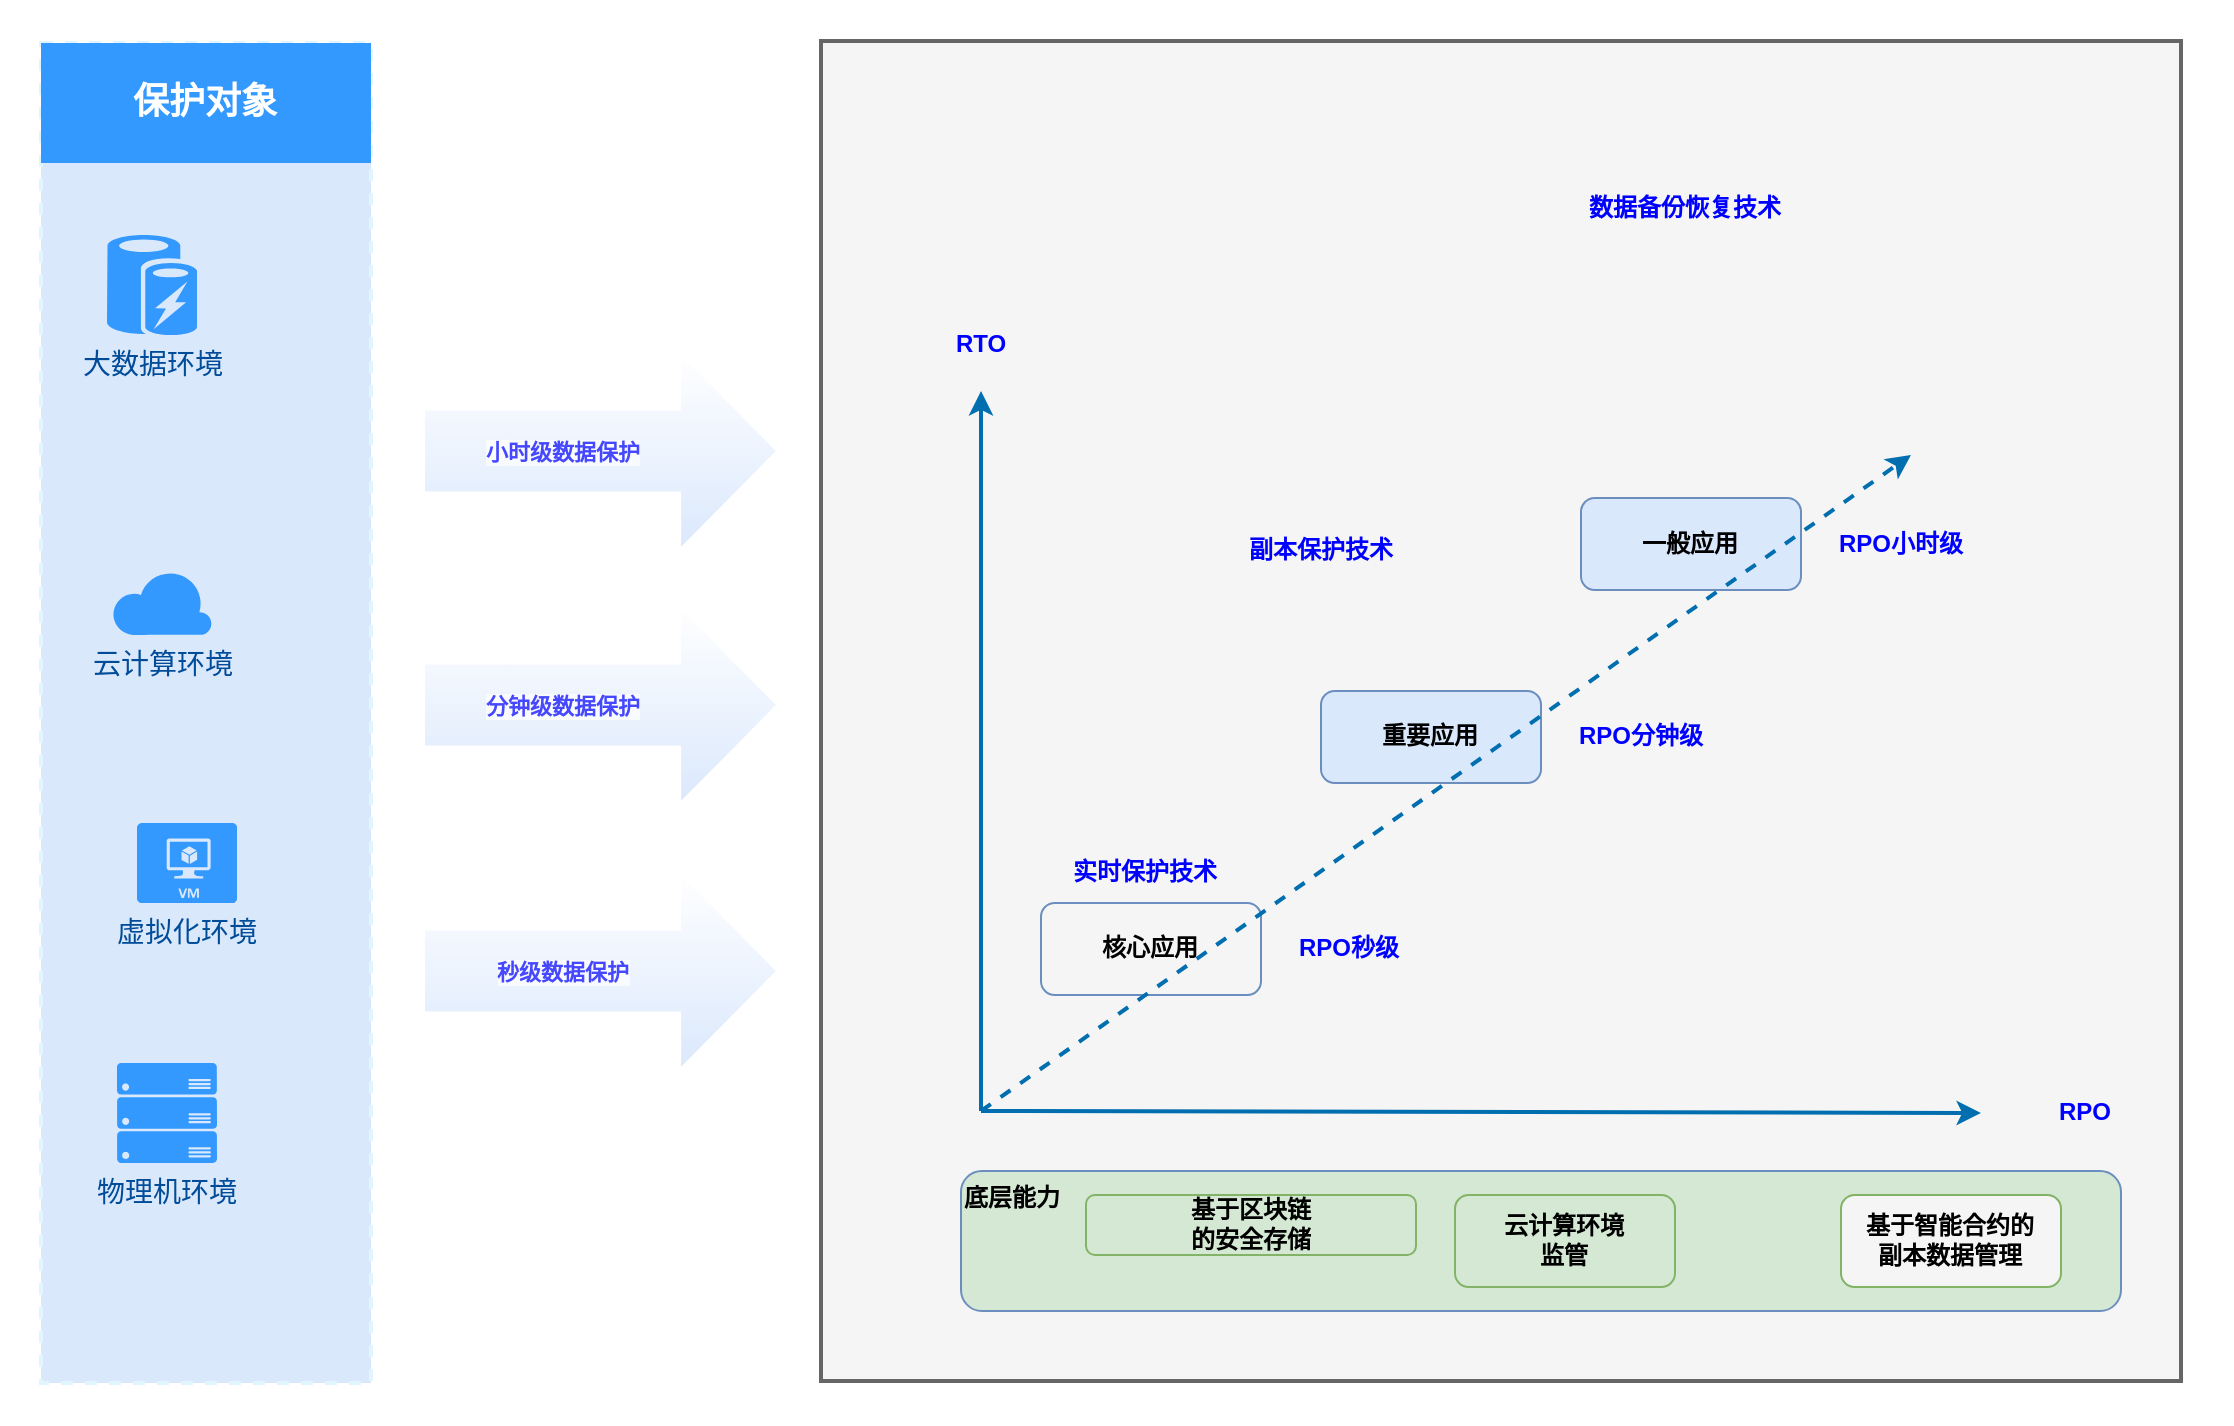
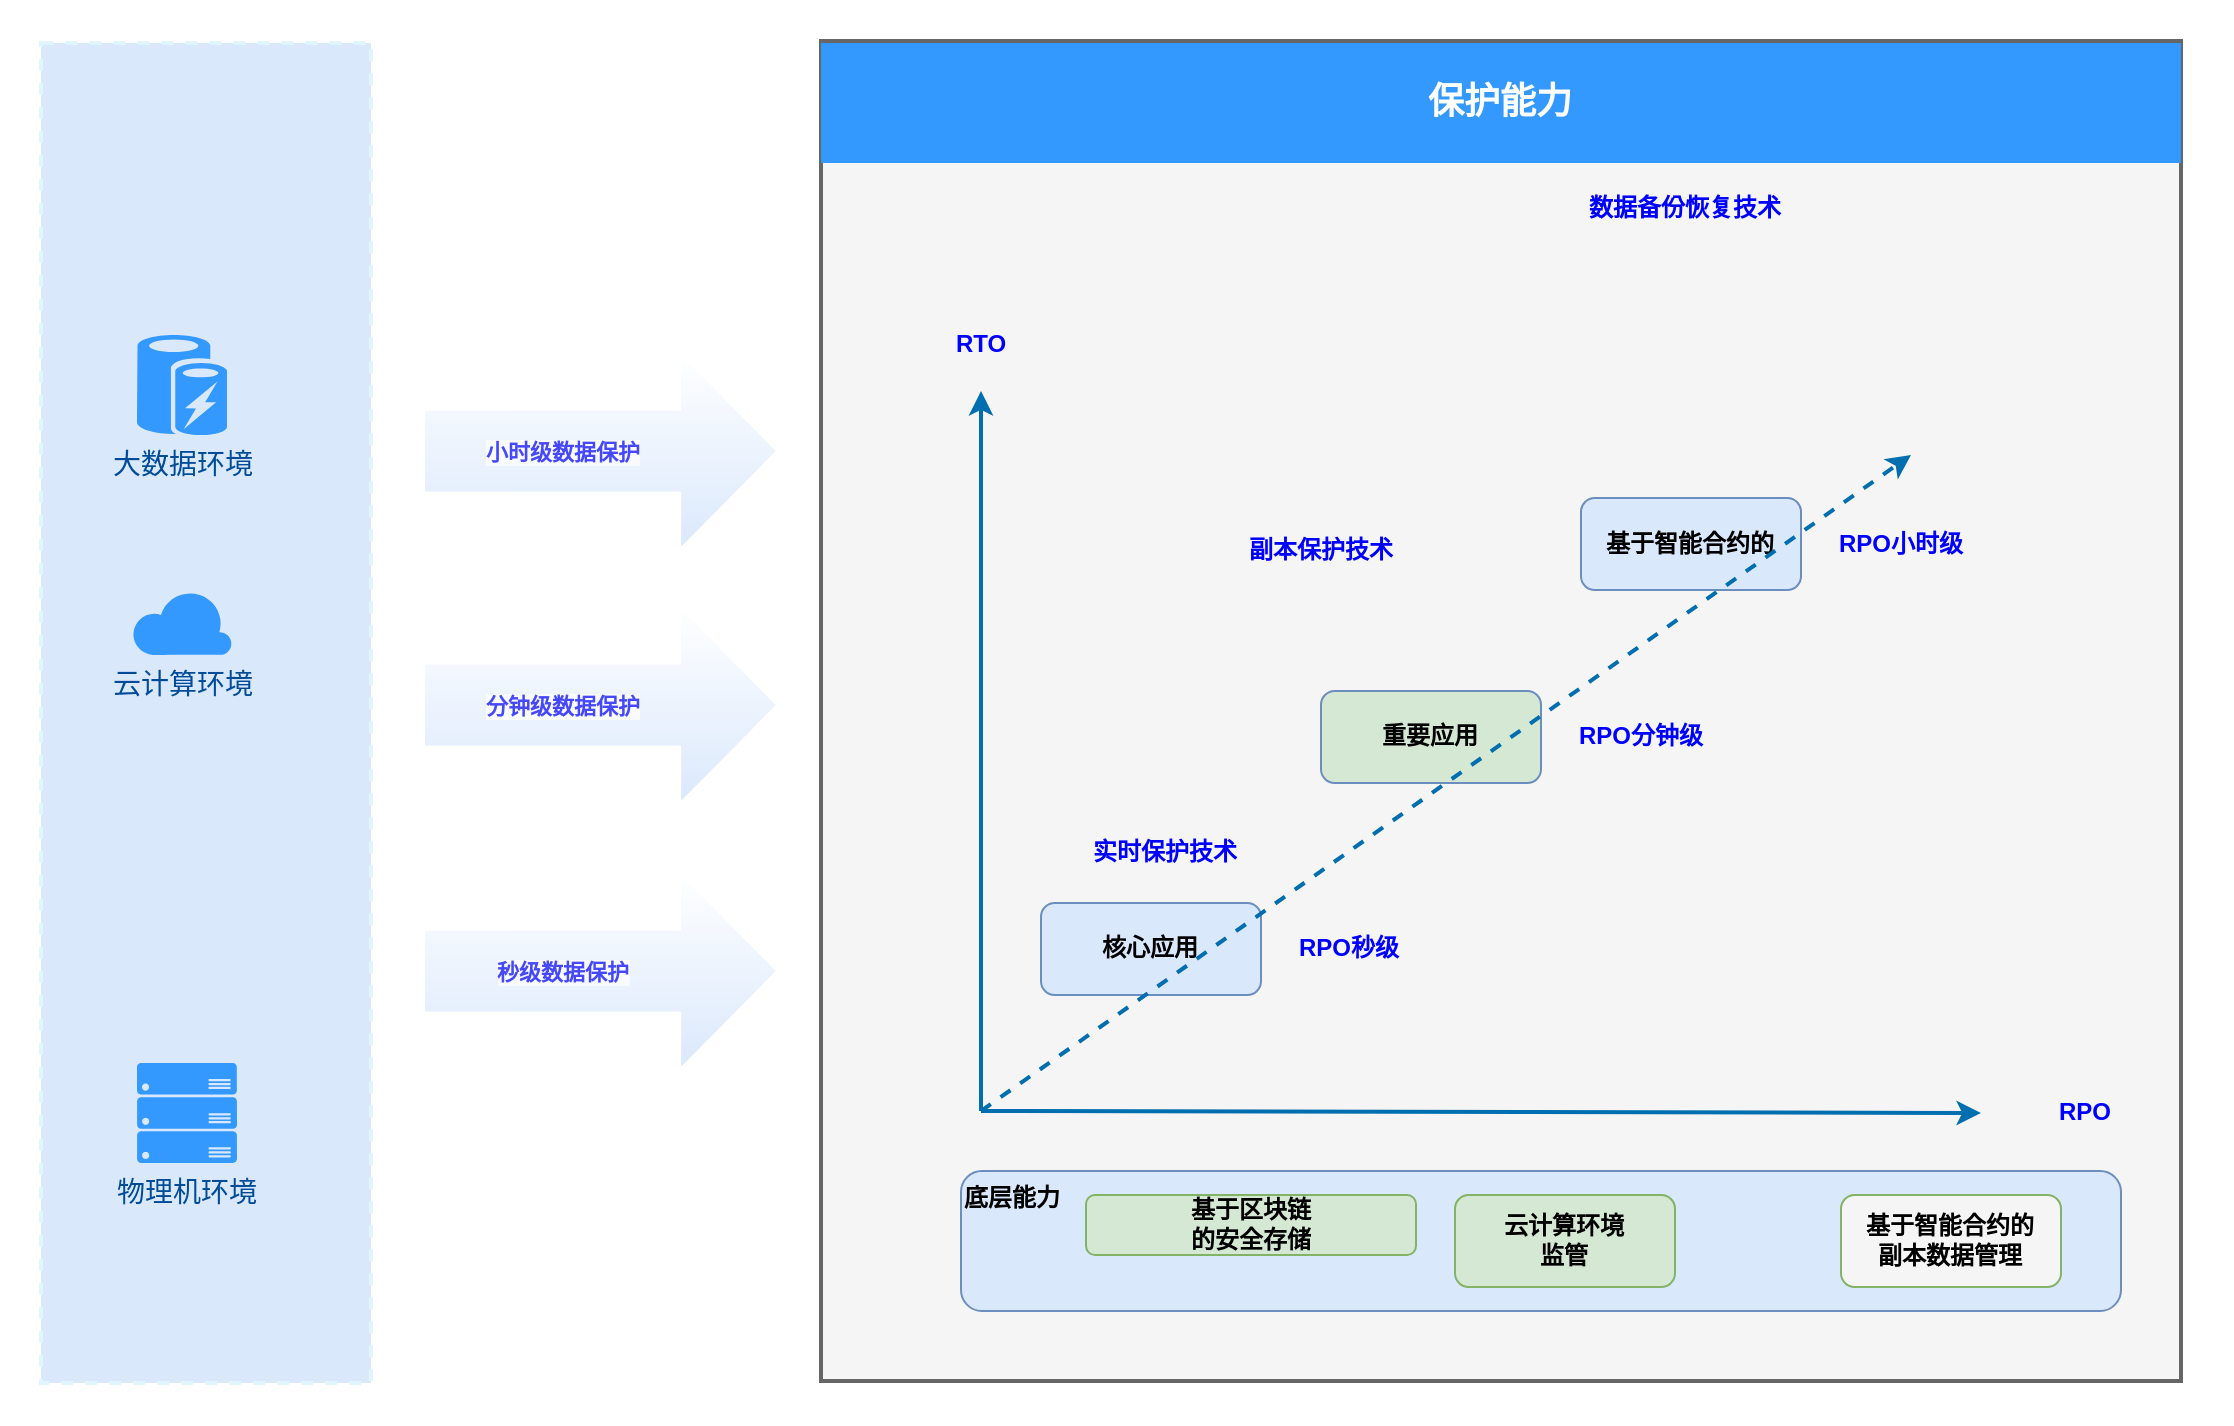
node "保护对象": removed
node "保护能力": added
node "大数据环境": moved (152, 285) -> (182, 385)
node "一般应用": label "一般应用" -> "基于智能合约的"
node "云计算环境": moved (162, 603) -> (182, 623)
node "重要应用": fillcolor #dae8fc -> #d5e8d4
node "虚拟化环境": removed
node "实时保护技术": moved (1146, 873) -> (1166, 853)
node "核心应用": fillcolor #f5f5f5 -> #dae8fc
node "物理机环境": moved (167, 1113) -> (187, 1113)
node "底层能力": fillcolor #d5e8d4 -> #dae8fc
